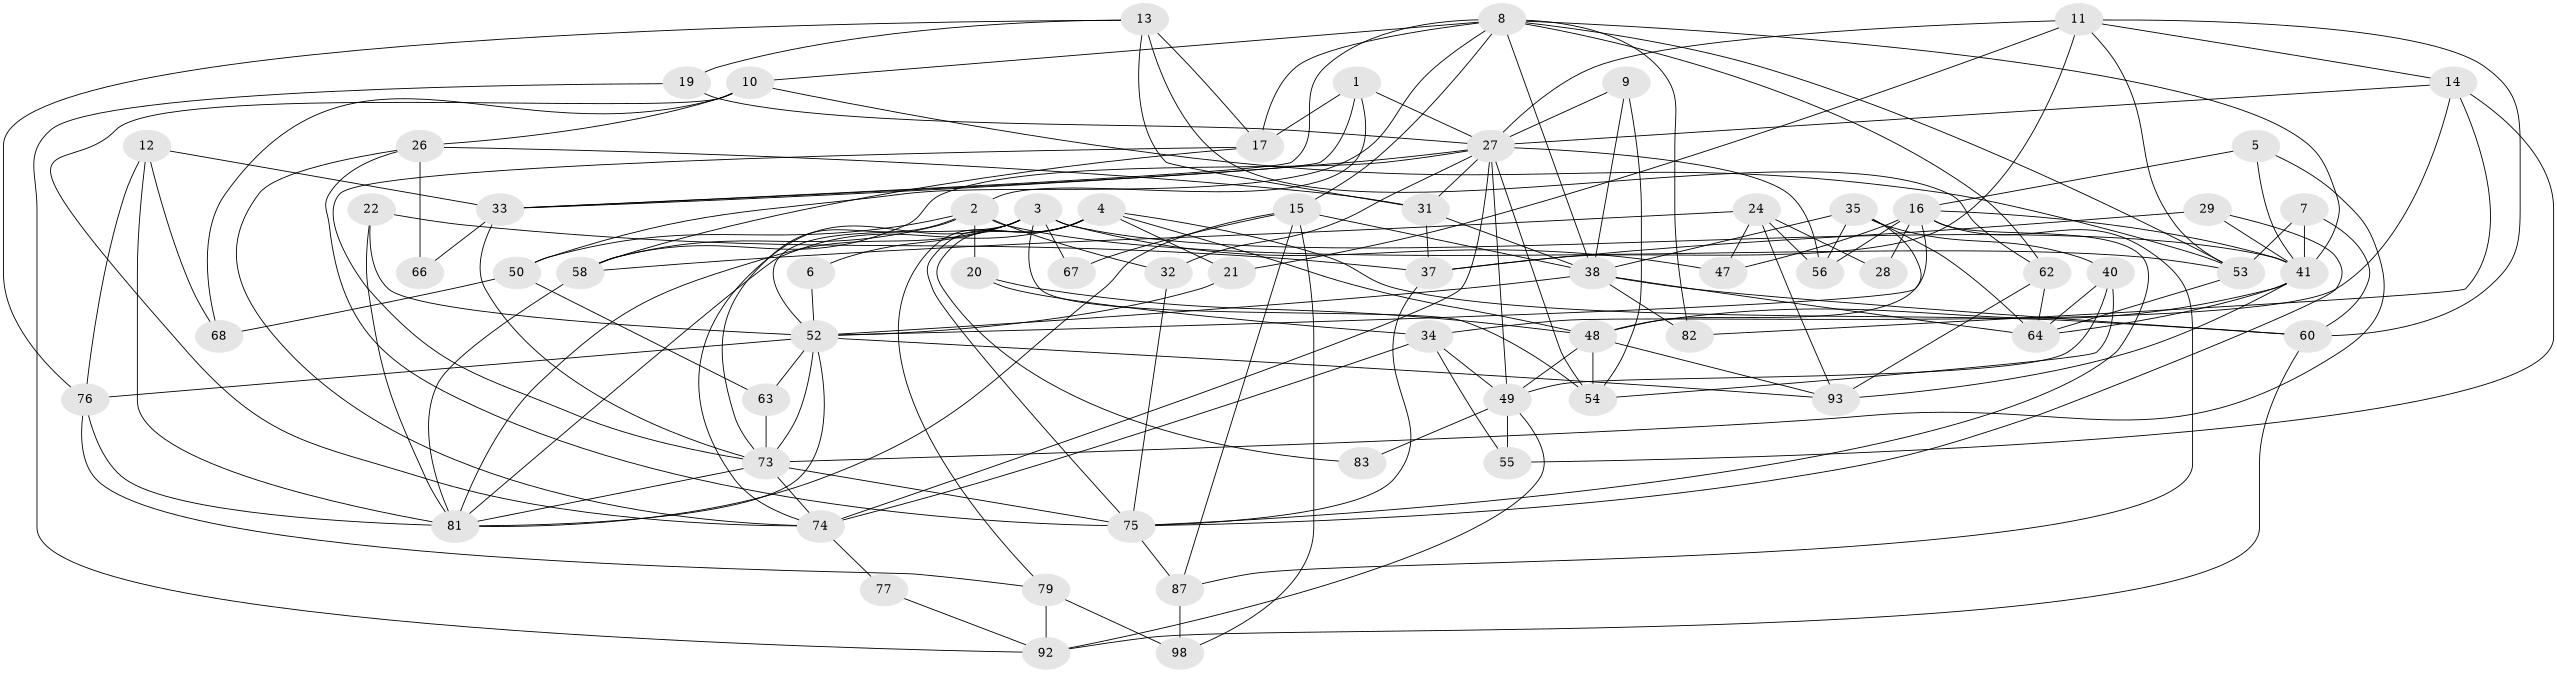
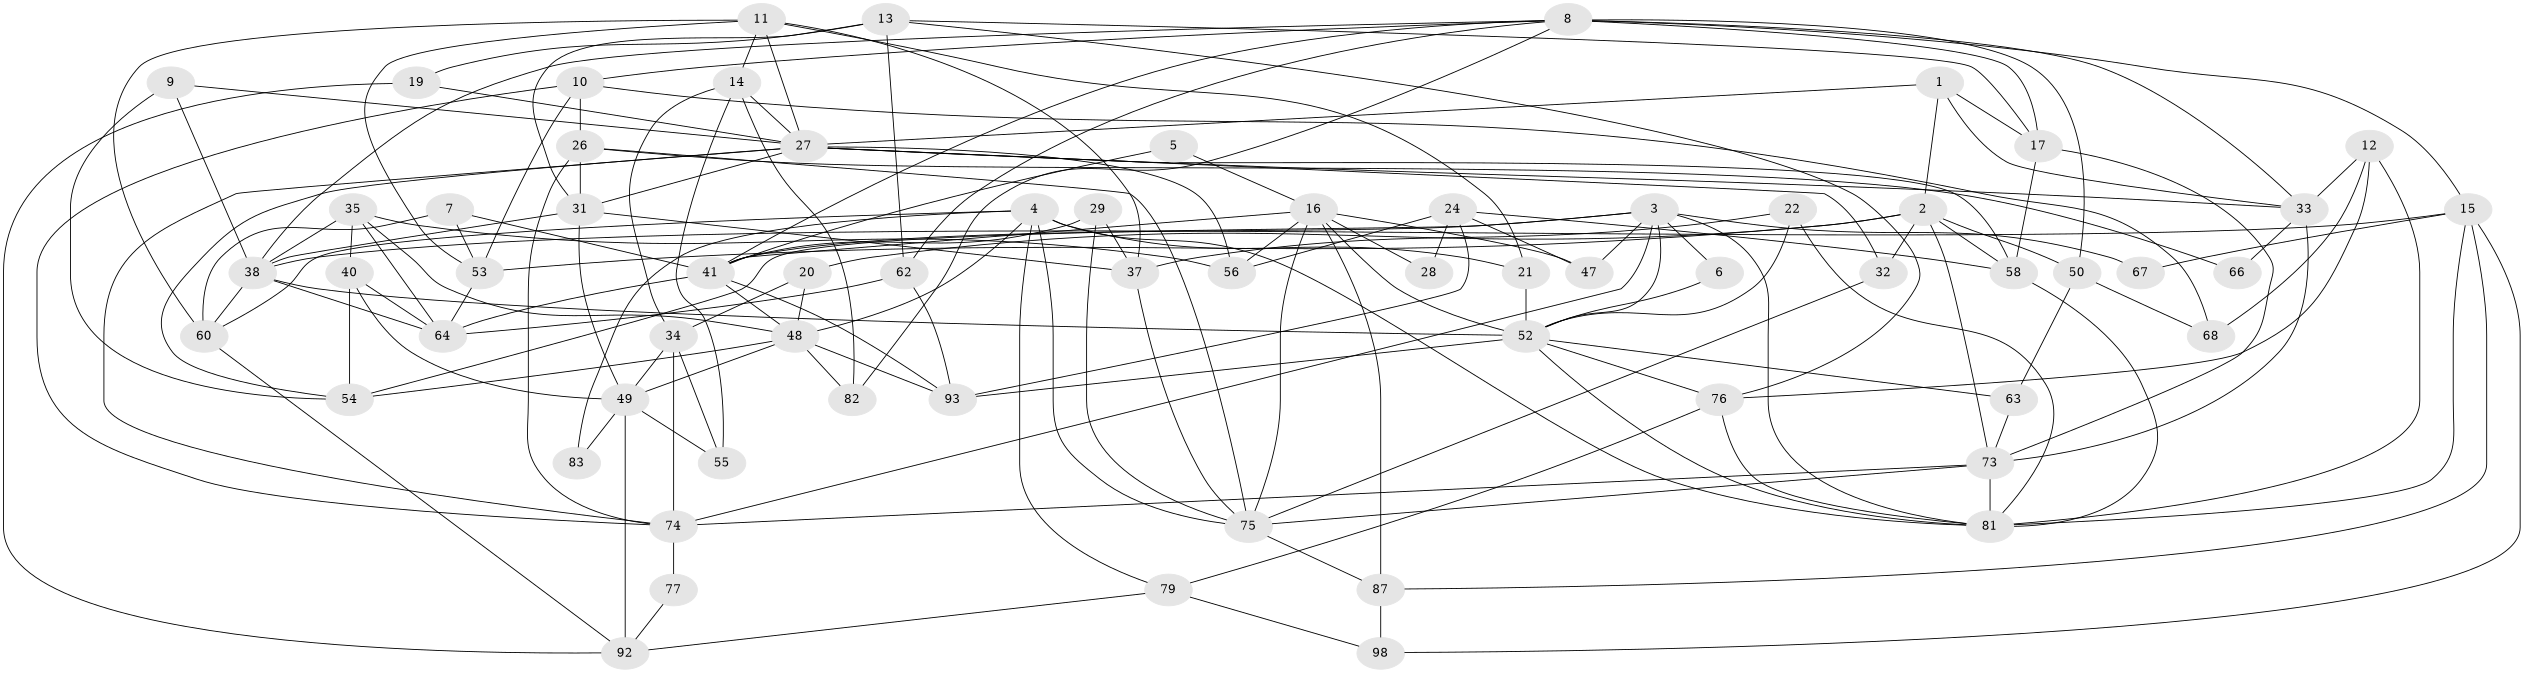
edge "8" -- "53": removed
edge "27" -- "49": now "31" -- "49"
edge "38" -- "82": now "48" -- "82"
edge "52" -- "73": removed
edge "5" -- "73": removed
